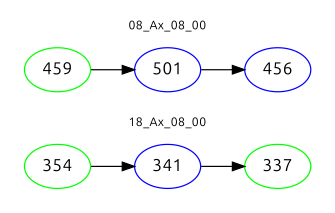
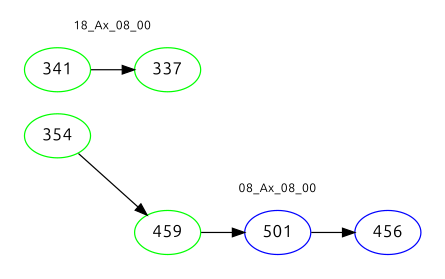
edge "354" -> "341": now "354" -> "459"
node "341": color blue -> green
